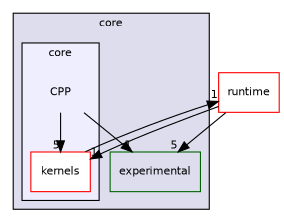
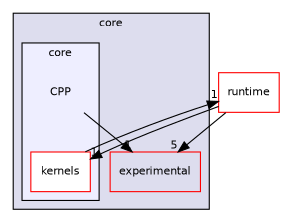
edge "CPP" -> "kernels": removed
node "experimental": color darkgreen -> red
